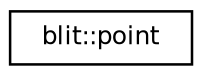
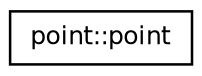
node "blit::point": label "blit::point" -> "point::point"
